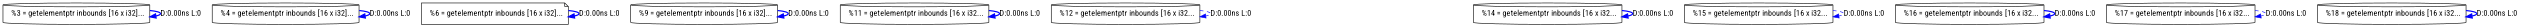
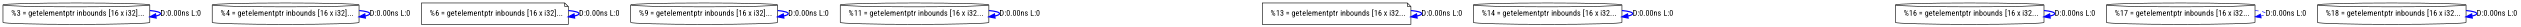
node "%12 = getelementptr inbounds [16 x i32...": removed
node "%13 = getelementptr inbounds [16 x i32...": added
node "%15 = getelementptr inbounds [16 x i32...": removed
